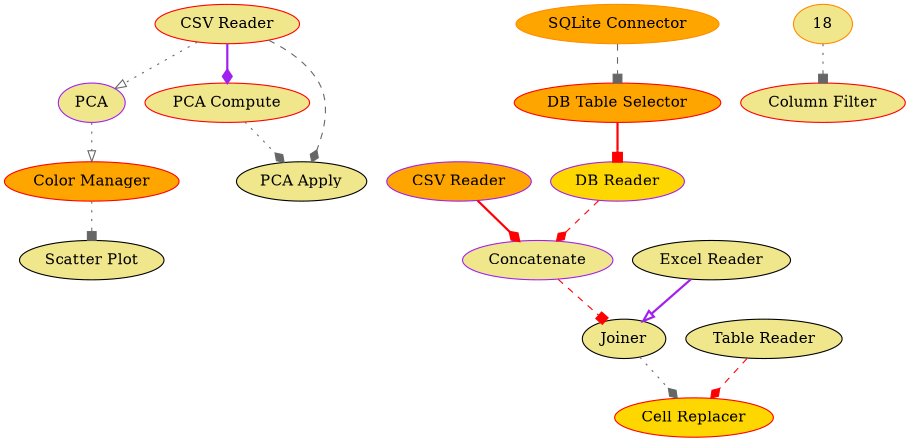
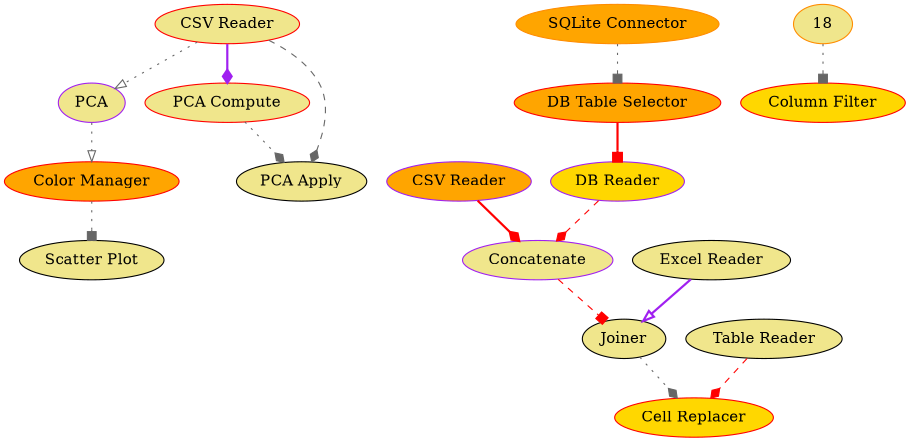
edge "SQLite Connector" -> "DB Table Selector": style dashed -> dotted
node "Column Filter": fillcolor khaki -> gold
